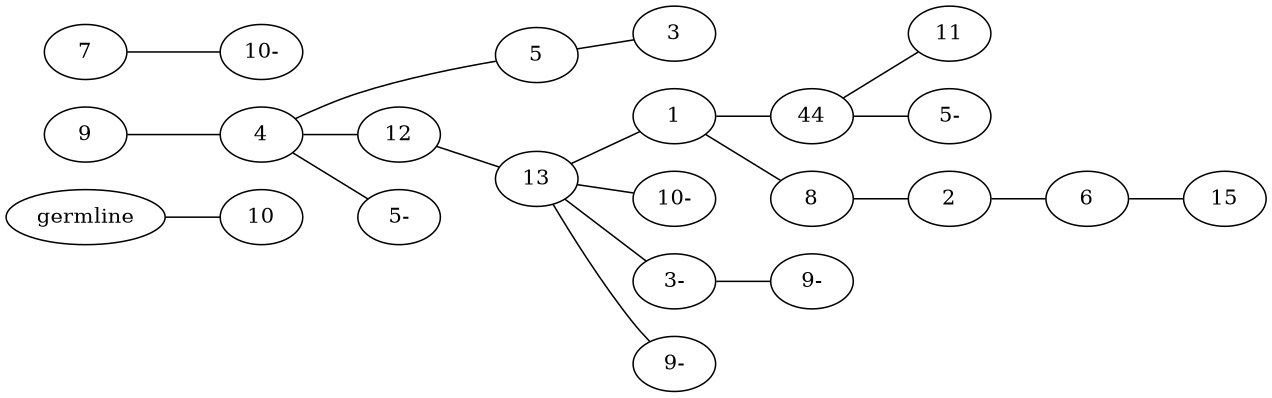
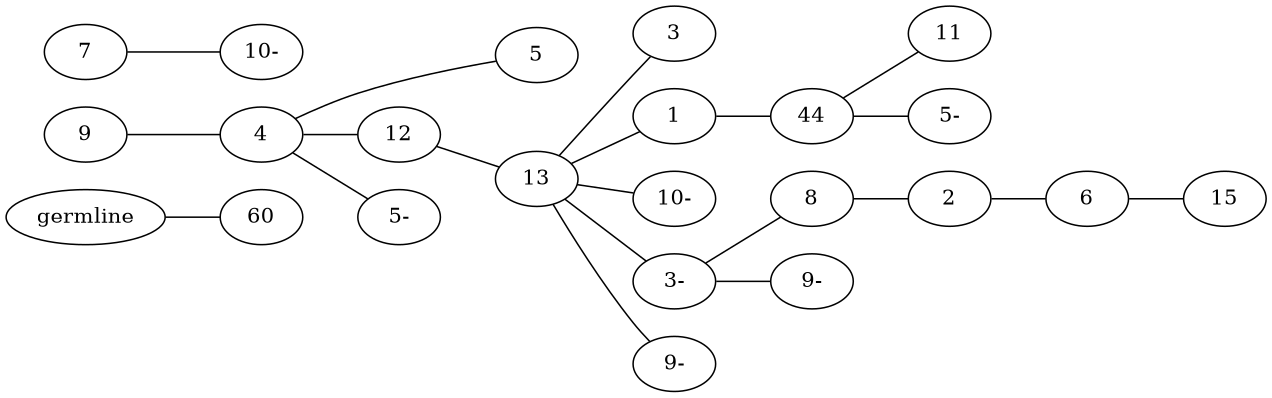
edge "3" -- "5": now "3" -- "13"
edge "1" -- "8": now "3-" -- "8"
node "10": label "10" -> "60"
